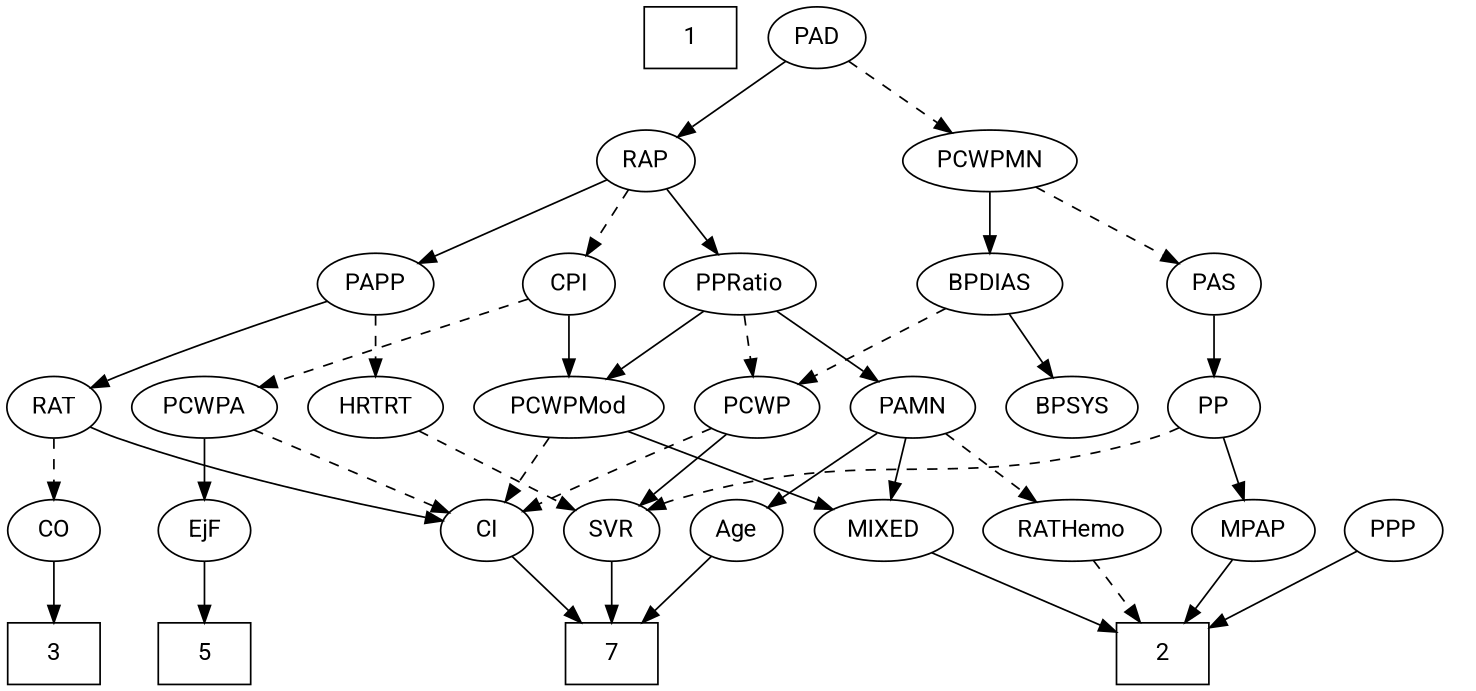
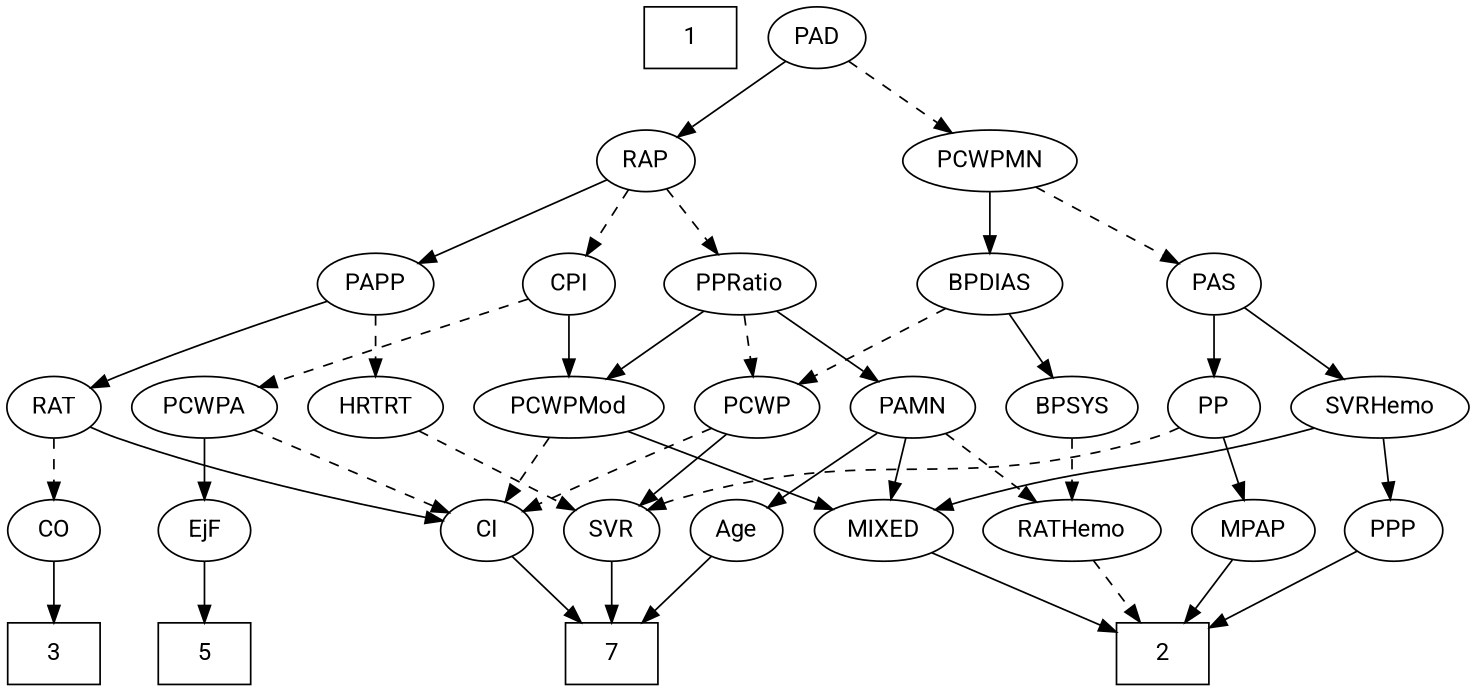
edge "RAP" -> "PPRatio": style solid -> dashed
node "SVRHemo": added
edge "BPSYS" -> "RATHemo": added
